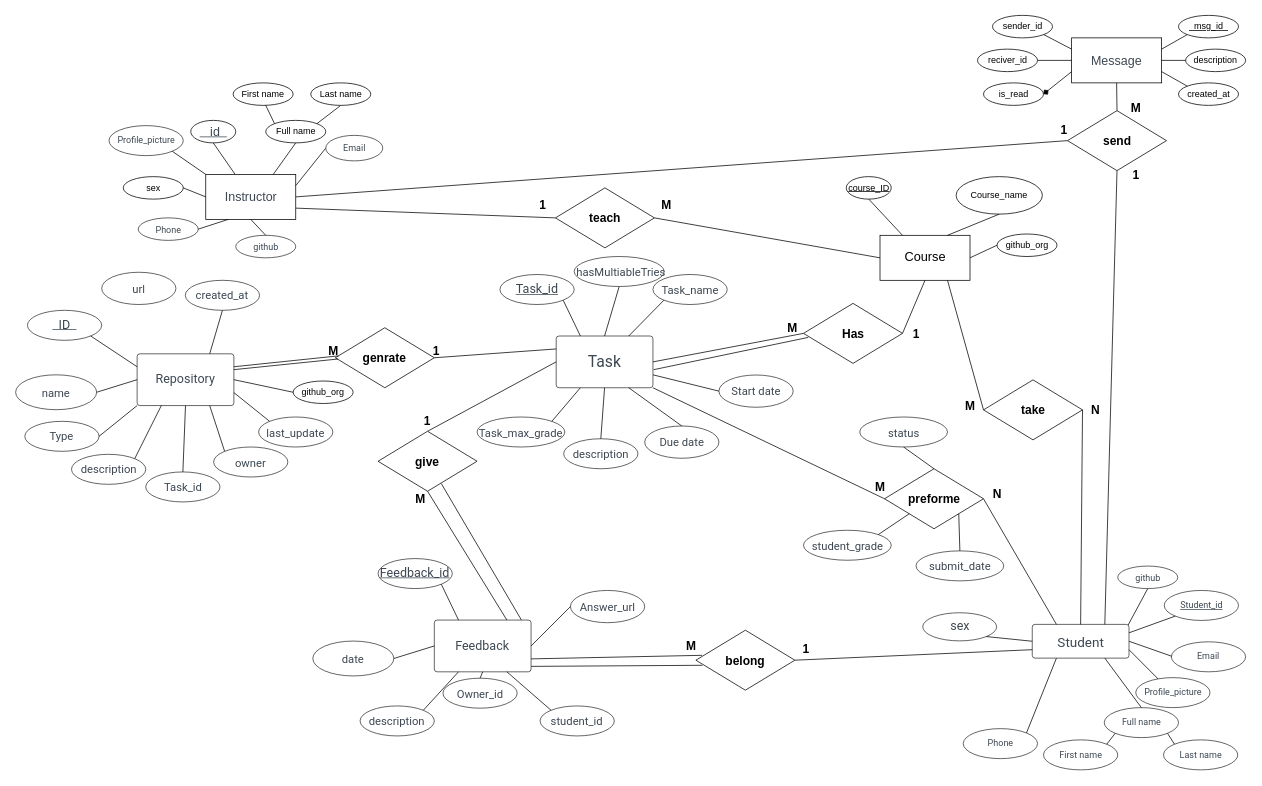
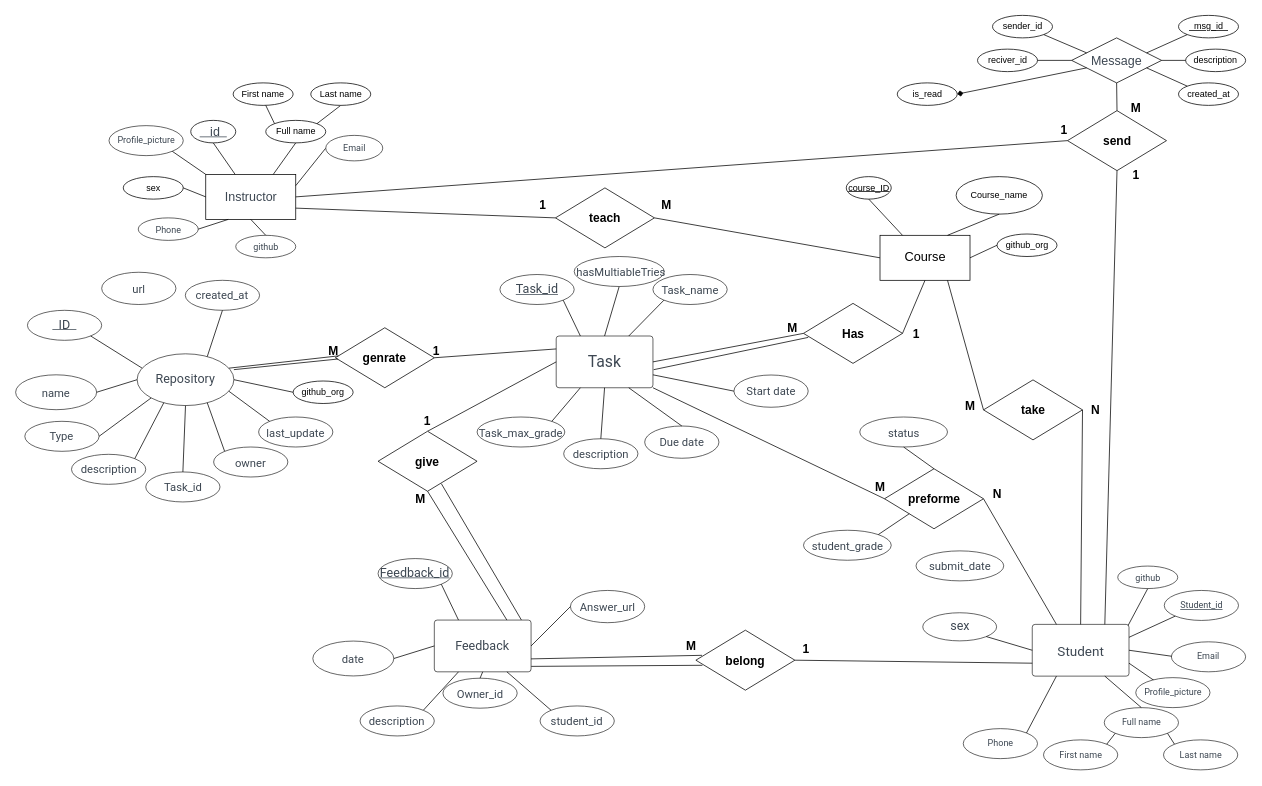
node "Message": shape rectangle -> diamond
node "is_read": moved (1013, 94) -> (927, 94)
node "Repository": shape rounded rectangle -> ellipse
node "Start date": moved (756, 391) -> (771, 391)
edge "preforme" -- "submit_date": removed
node "Student": size 97x34 -> 97x52
